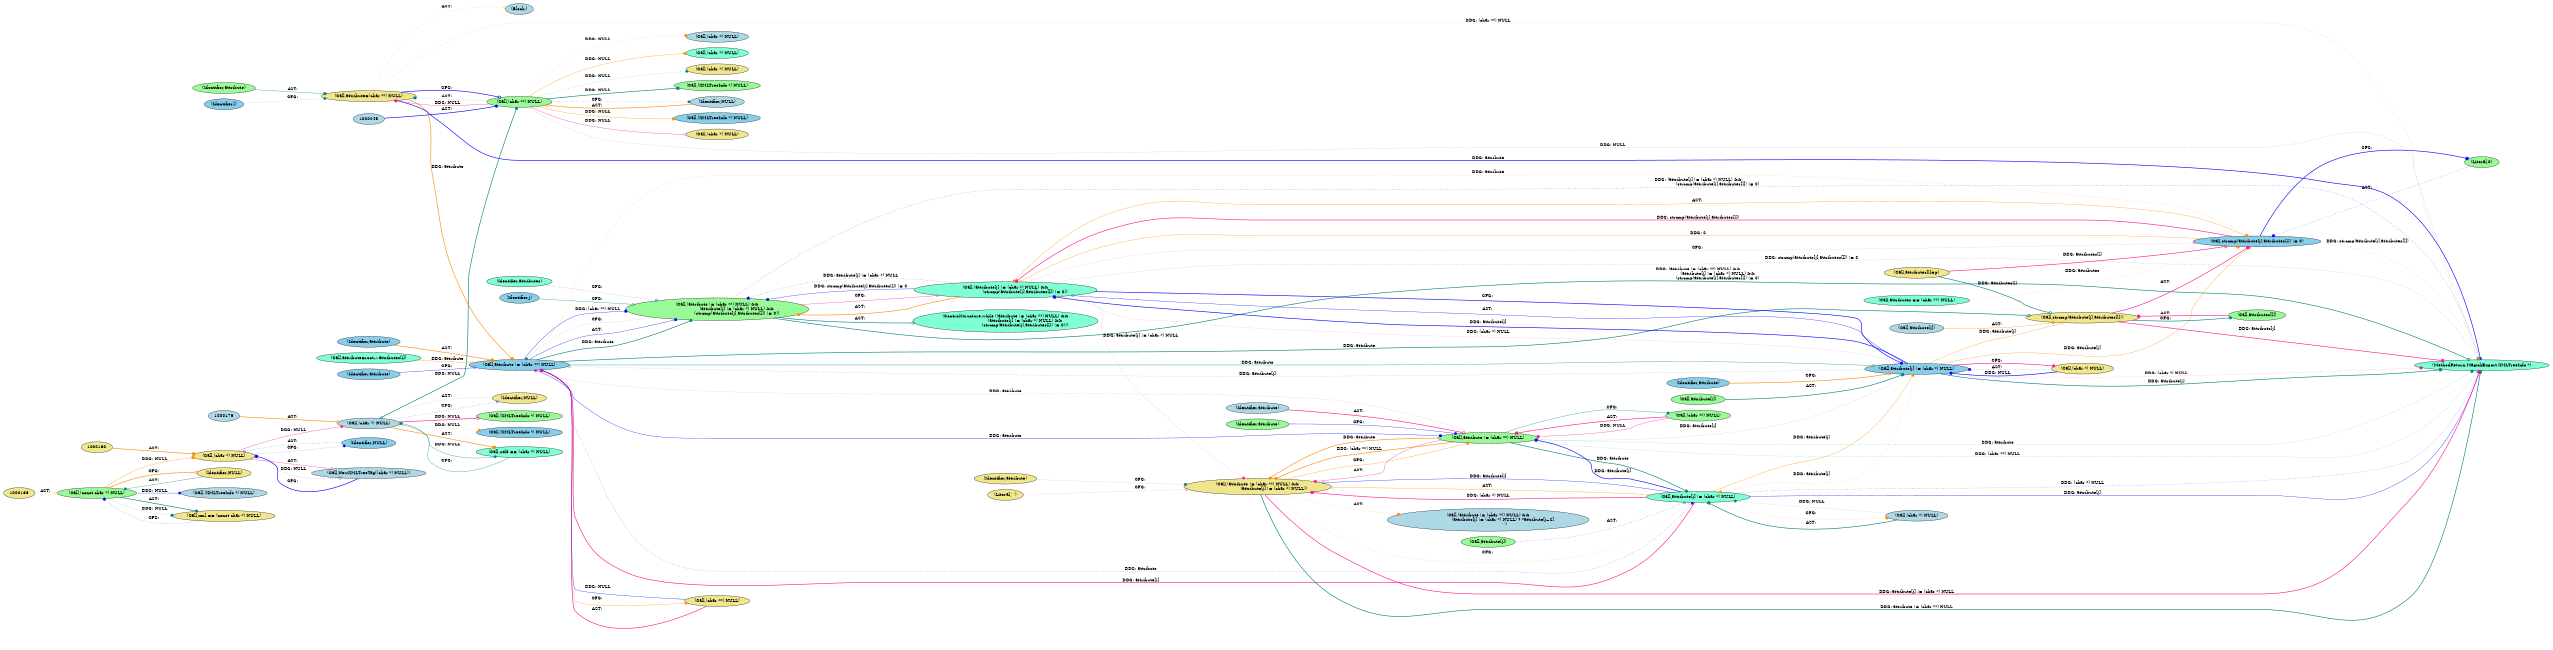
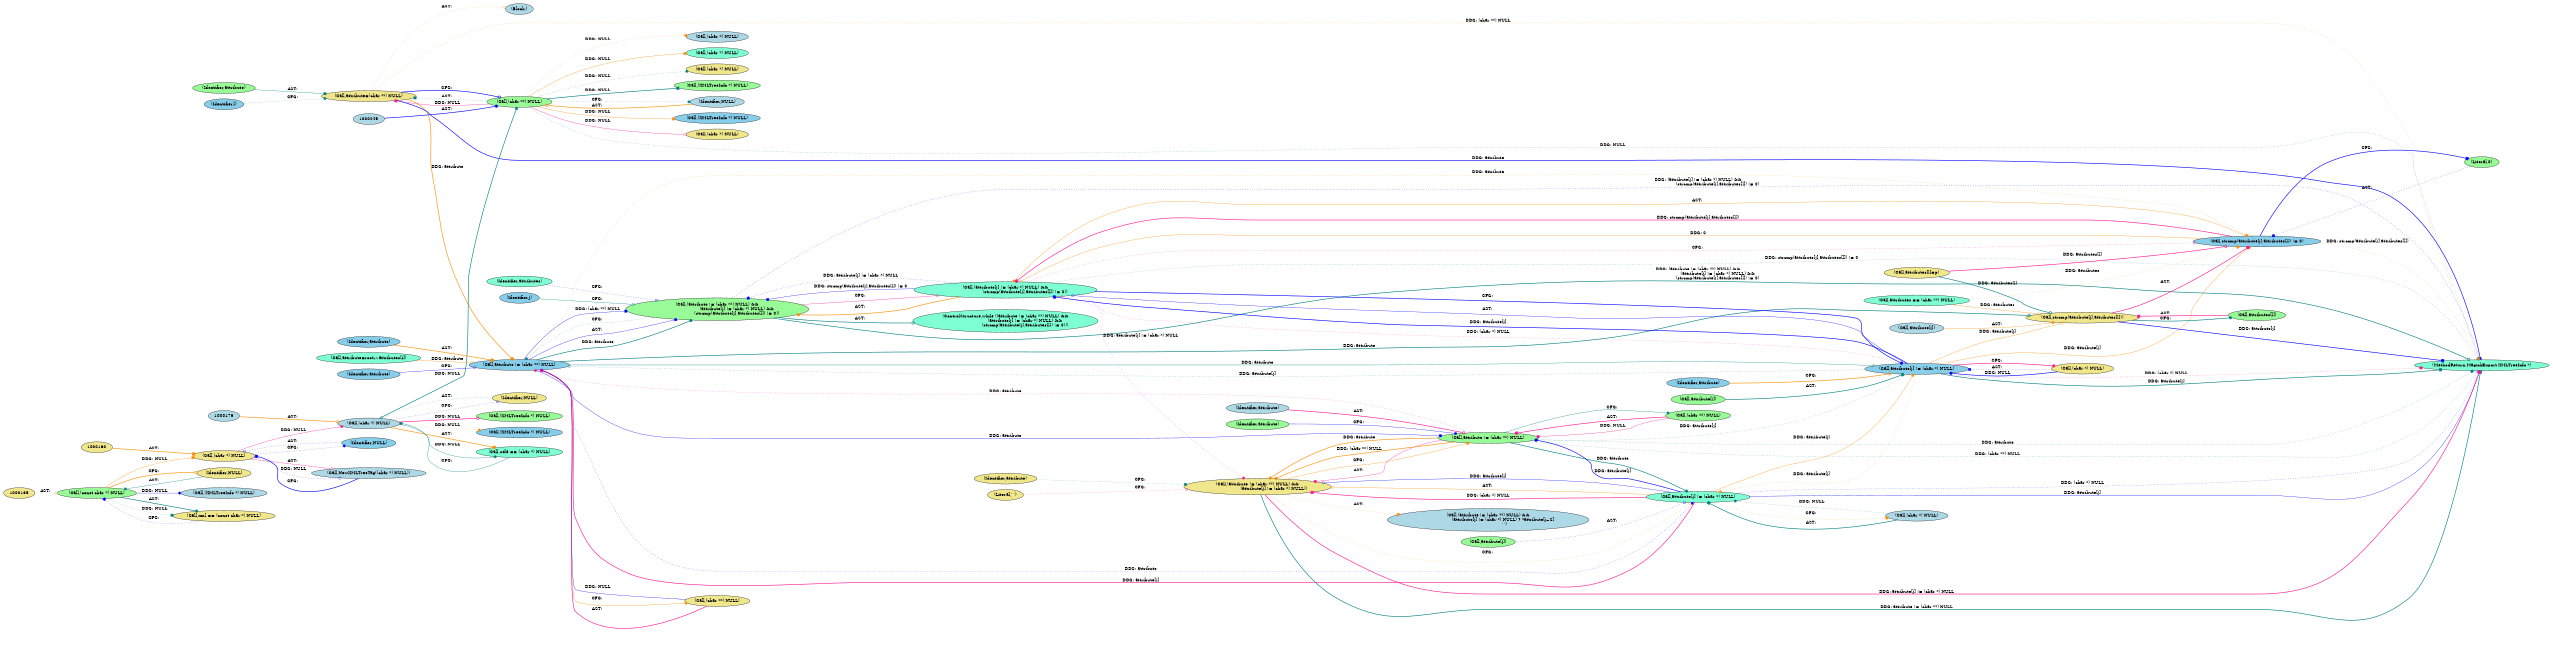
edge "(Call,attributes == (char **) NULL)" -> "(Call,strcmp(attribute[j],attributes[l]))": added, label "DDG: attributes"
edge "(Call,strcmp(attribute[j],attributes[l]))" -> "(MethodReturn,MagickExport XMLTreeInfo *)": color deeppink -> blue
